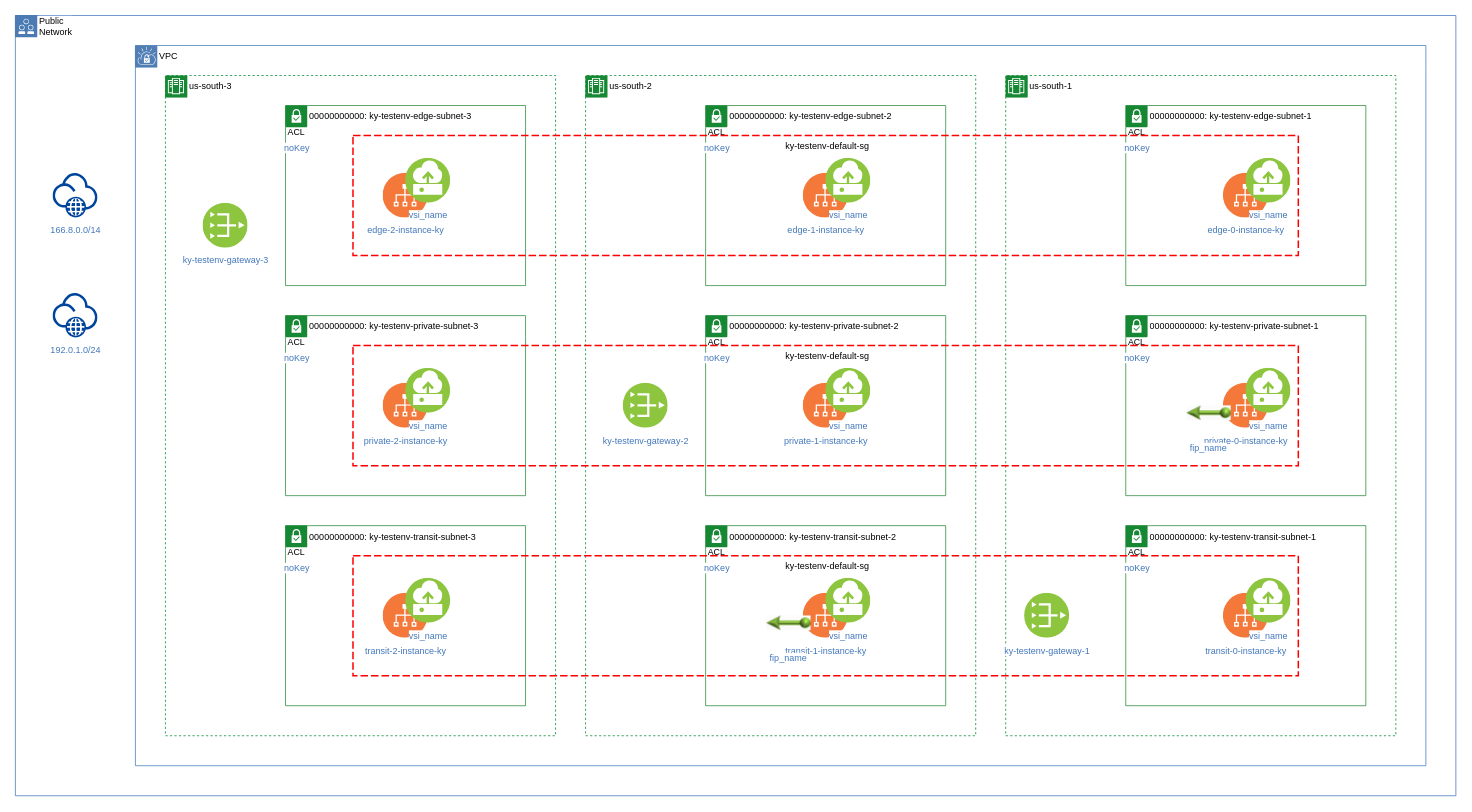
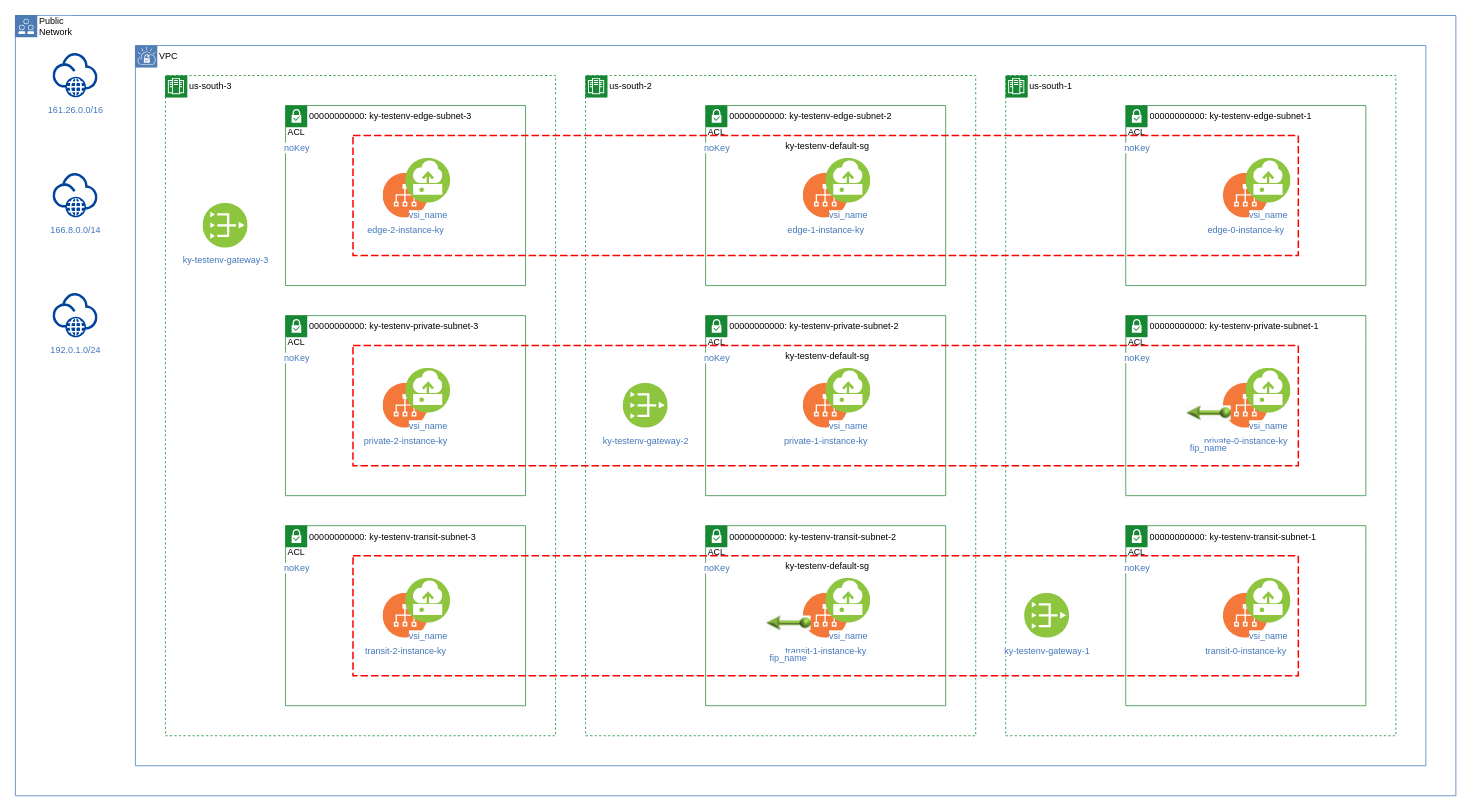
node "161.26.0.0/16": added
